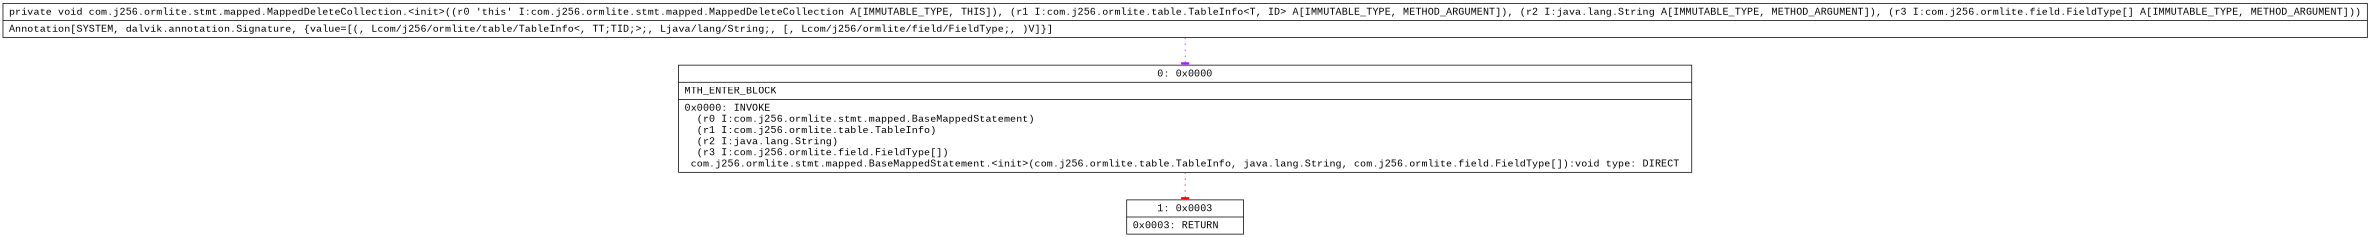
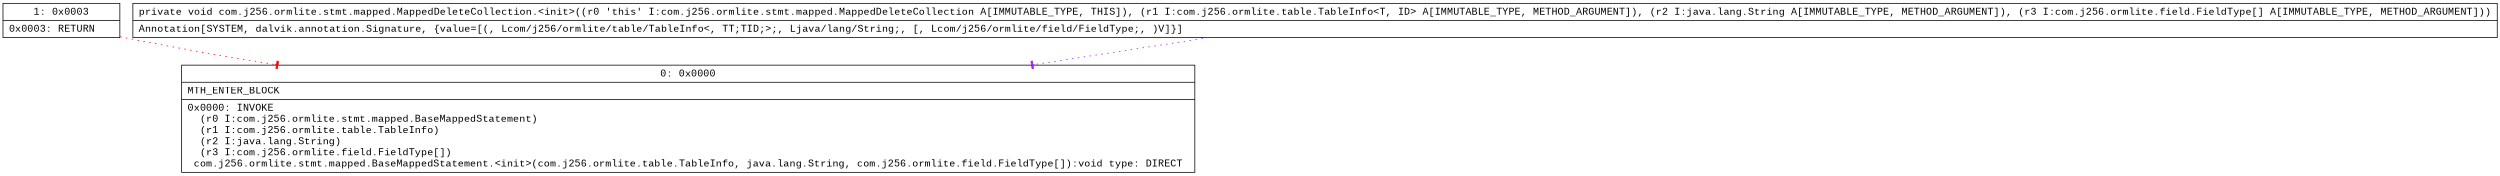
edge "0: 0x0000" -> "1: 0x0003": reversed
